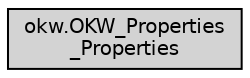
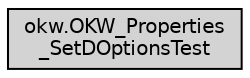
node "okw.OKW_Properties _Properties": label "okw.OKW_Properties _Properties" -> "okw.OKW_Properties _SetDOptionsTest"
